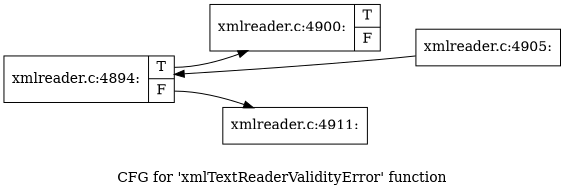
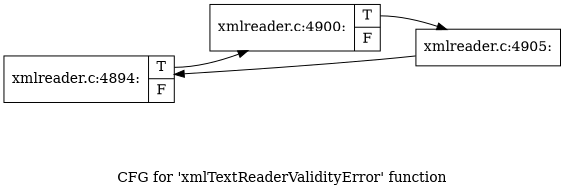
edge "xmlreader.c:4900:" -> "xmlreader.c:4905:": added
node "xmlreader.c:4911:": removed
